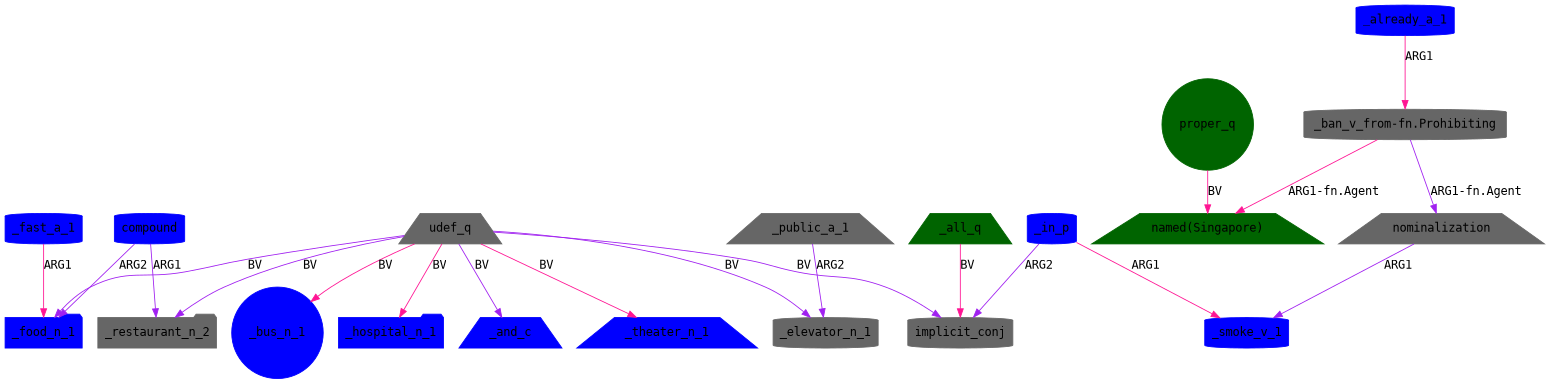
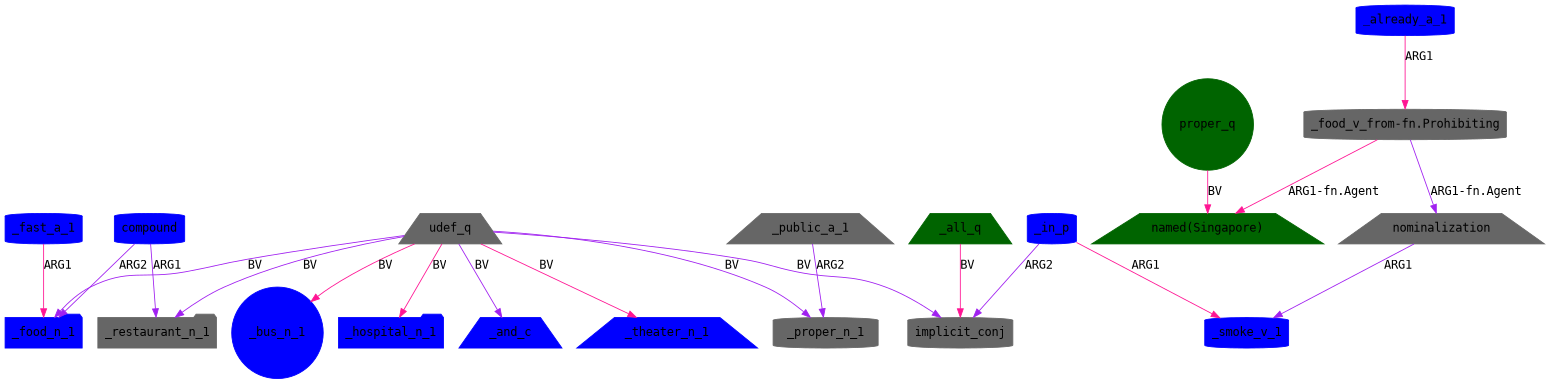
node "_ban_v_from-fn.Prohibiting": label "_ban_v_from-fn.Prohibiting" -> "_food_v_from-fn.Prohibiting"
node "_restaurant_n_2": label "_restaurant_n_2" -> "_restaurant_n_1"
node "_elevator_n_1": label "_elevator_n_1" -> "_proper_n_1"
